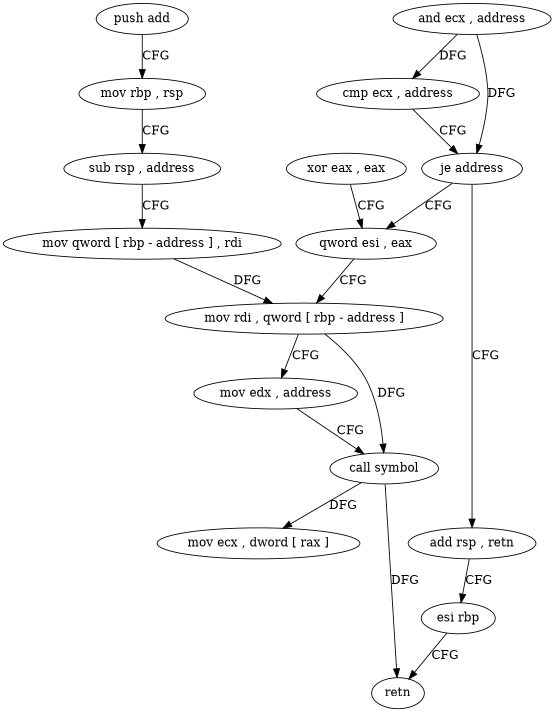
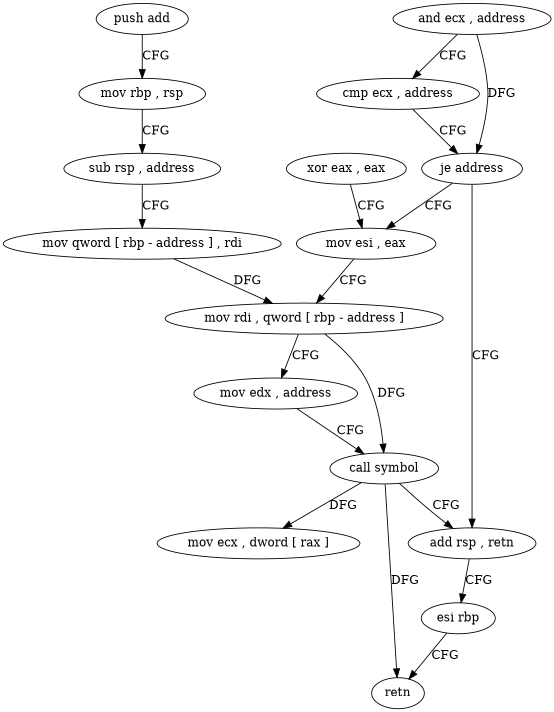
edge "and ecx , address" -> "cmp ecx , address": label "DFG" -> "CFG"
node "qword esi , eax": label "qword esi , eax" -> "mov esi , eax"
edge "call symbol" -> "add rsp , retn": added, label "CFG"
